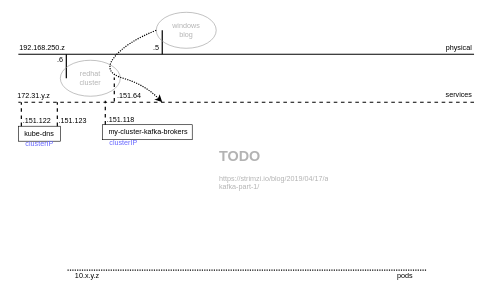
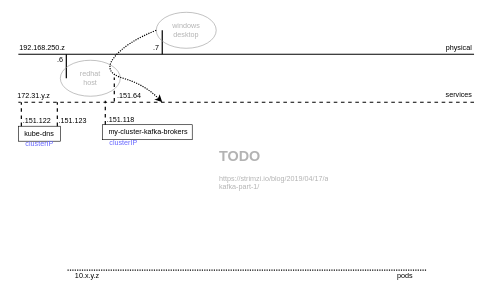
node "windows blog": label "windows blog" -> "windows desktop"
node ".5": label ".5" -> ".7"
node "redhat cluster": label "redhat cluster" -> "redhat host"
